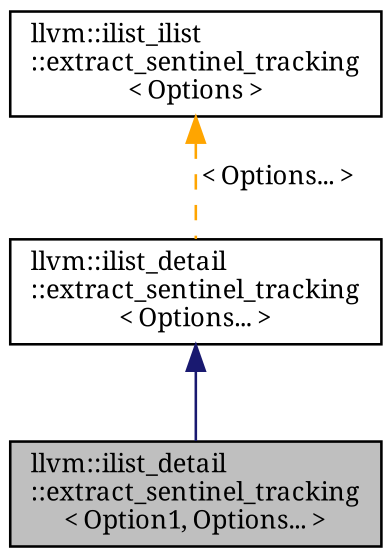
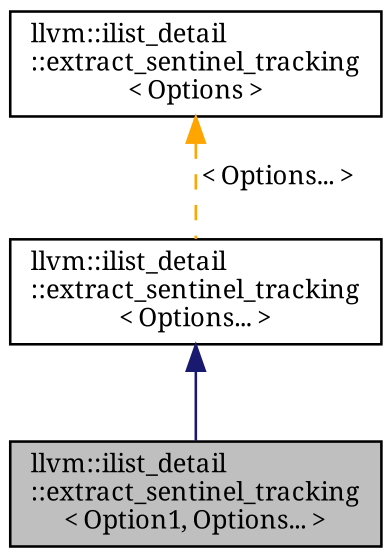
node "llvm::ilist_ilist ::extract_sentinel_tracking < Options >": label "llvm::ilist_ilist ::extract_sentinel_tracking < Options >" -> "llvm::ilist_detail ::extract_sentinel_tracking < Options >"
